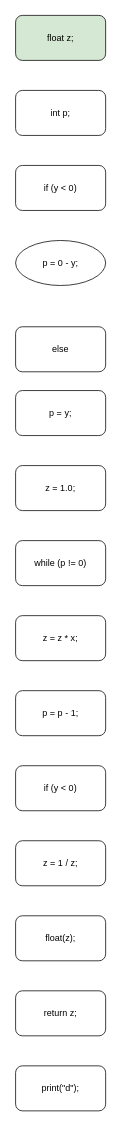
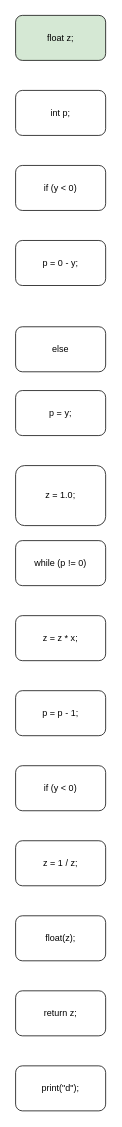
node "p = 0 - y;": shape ellipse -> rounded rectangle
node "z = 1.0;": size 90x45 -> 90x60
